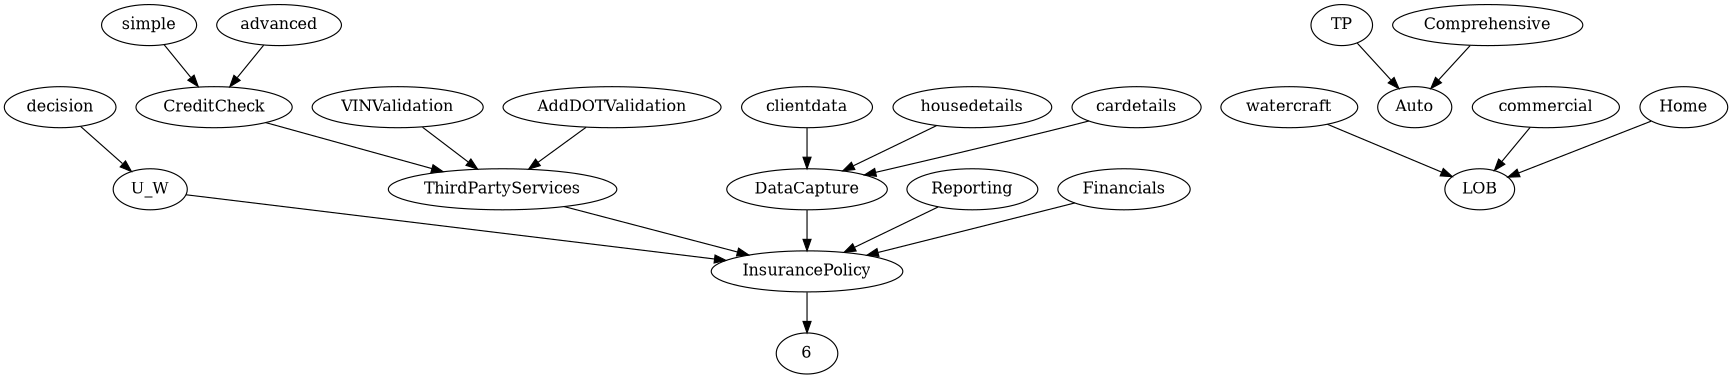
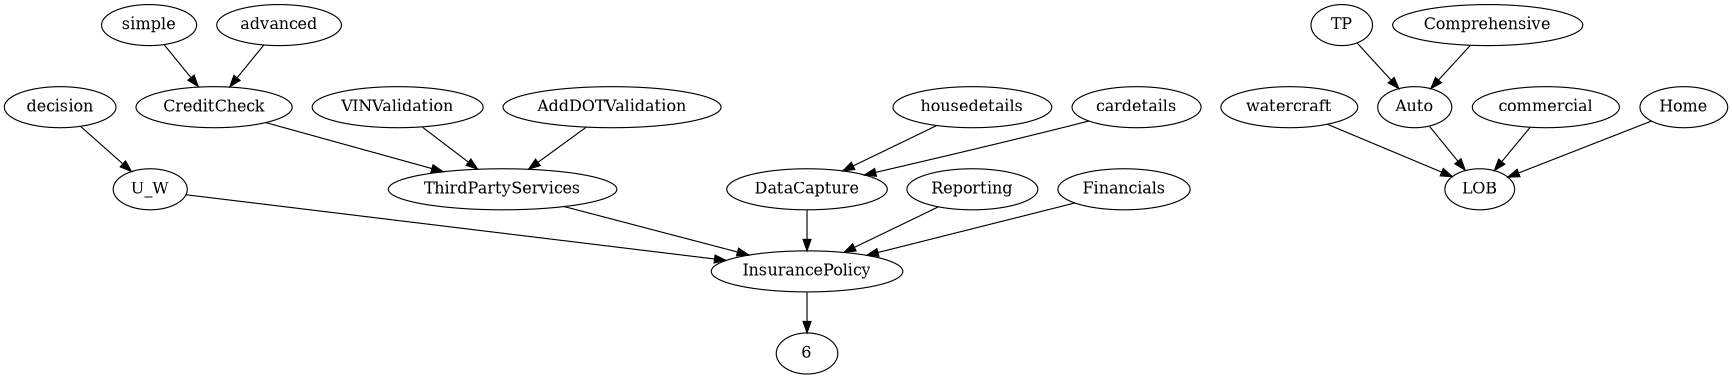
node "clientdata": removed
edge "Auto" -> "LOB": added
